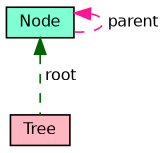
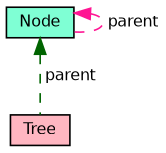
edge "Tree" -> "Node": label " root" -> " parent"
